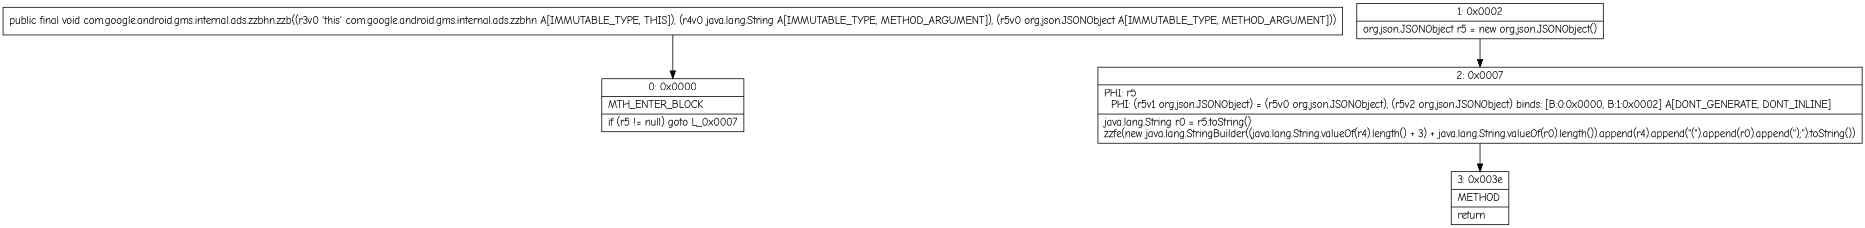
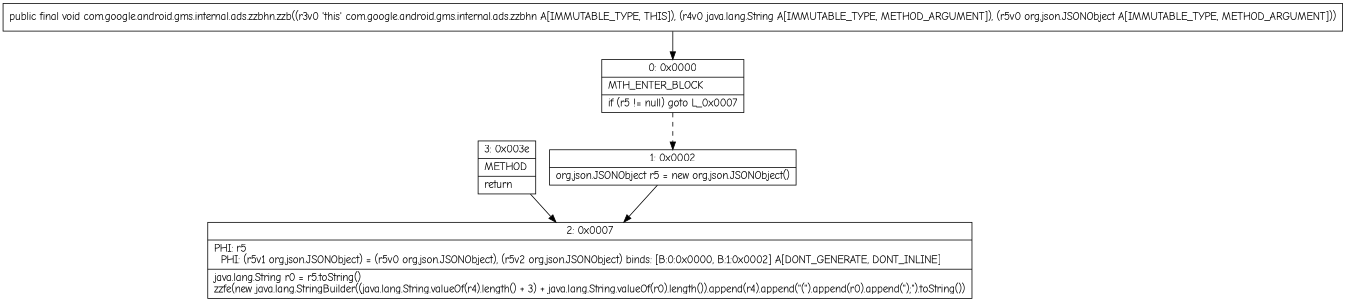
edge "0: 0x0000" -> "1: 0x0002": added
edge "2: 0x0007" -> "3: 0x003e": reversed
